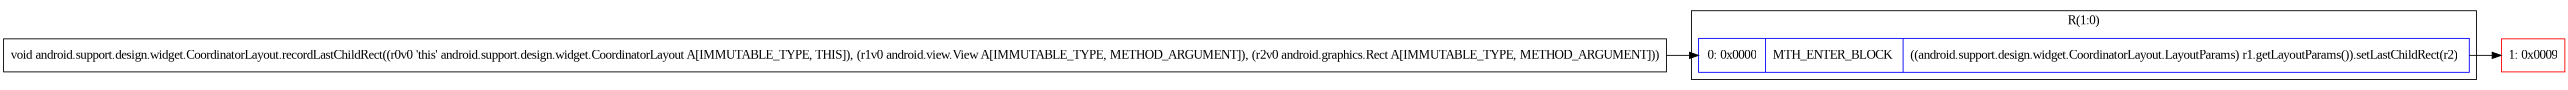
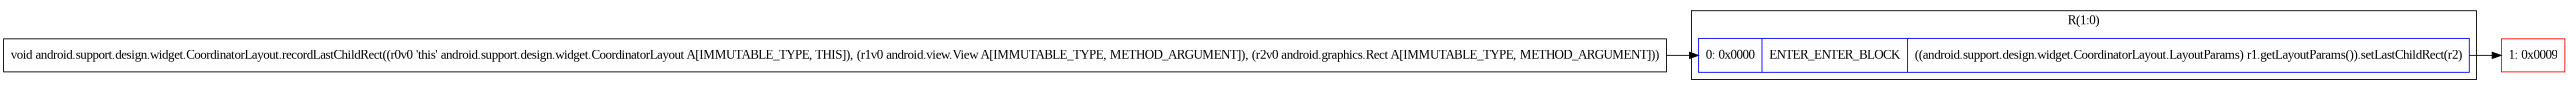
node "0: 0x0000": text "MTH_ENTER_BLOCK" -> "ENTER_ENTER_BLOCK"
